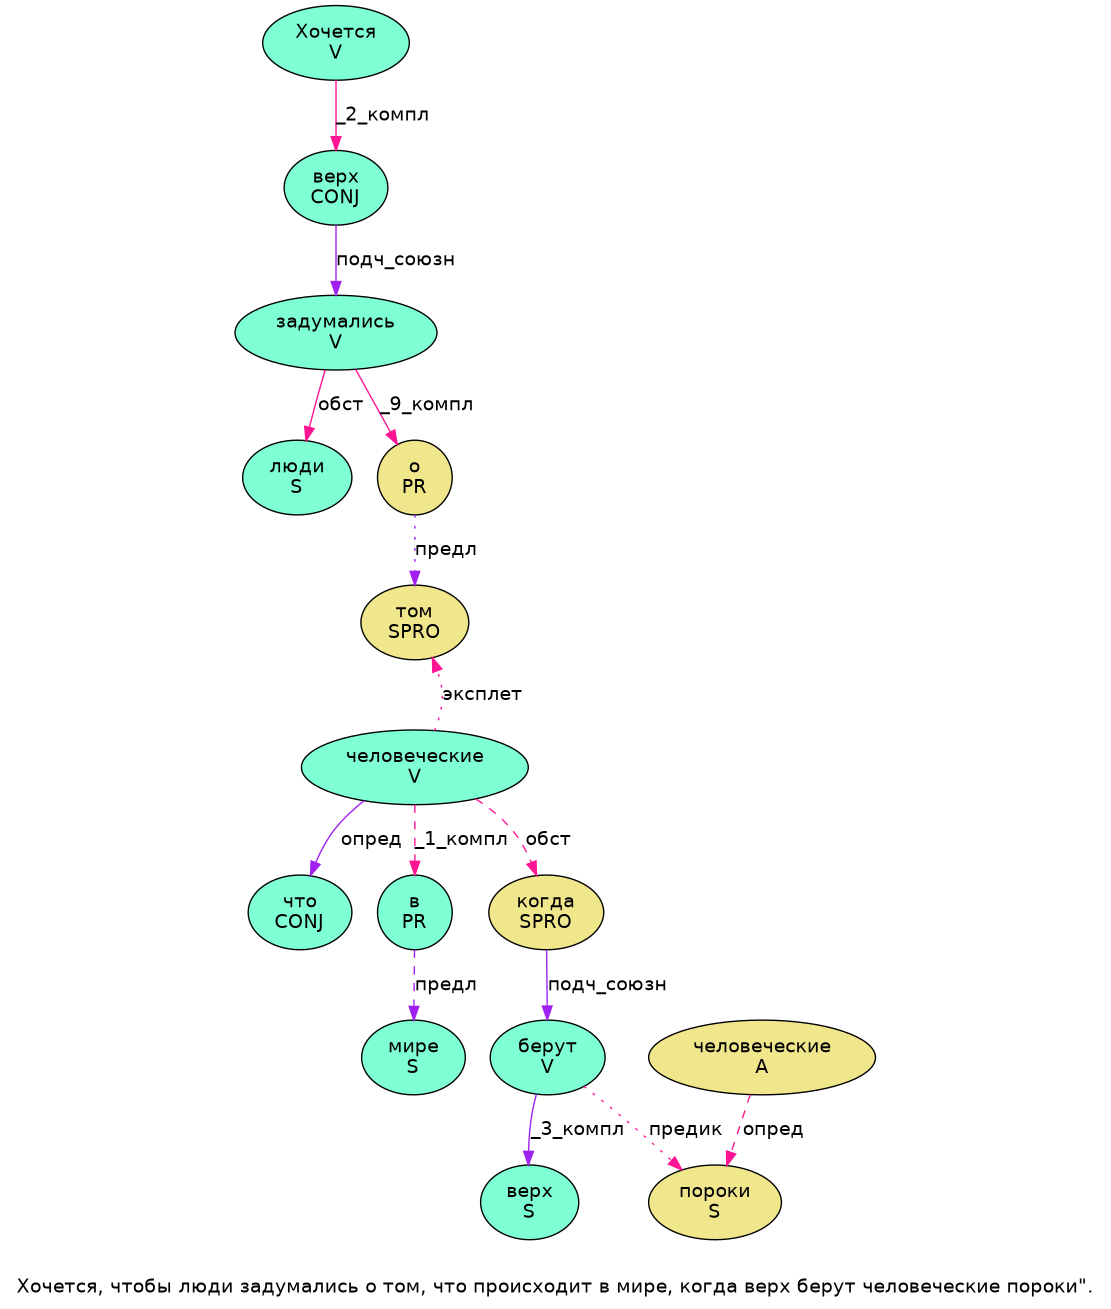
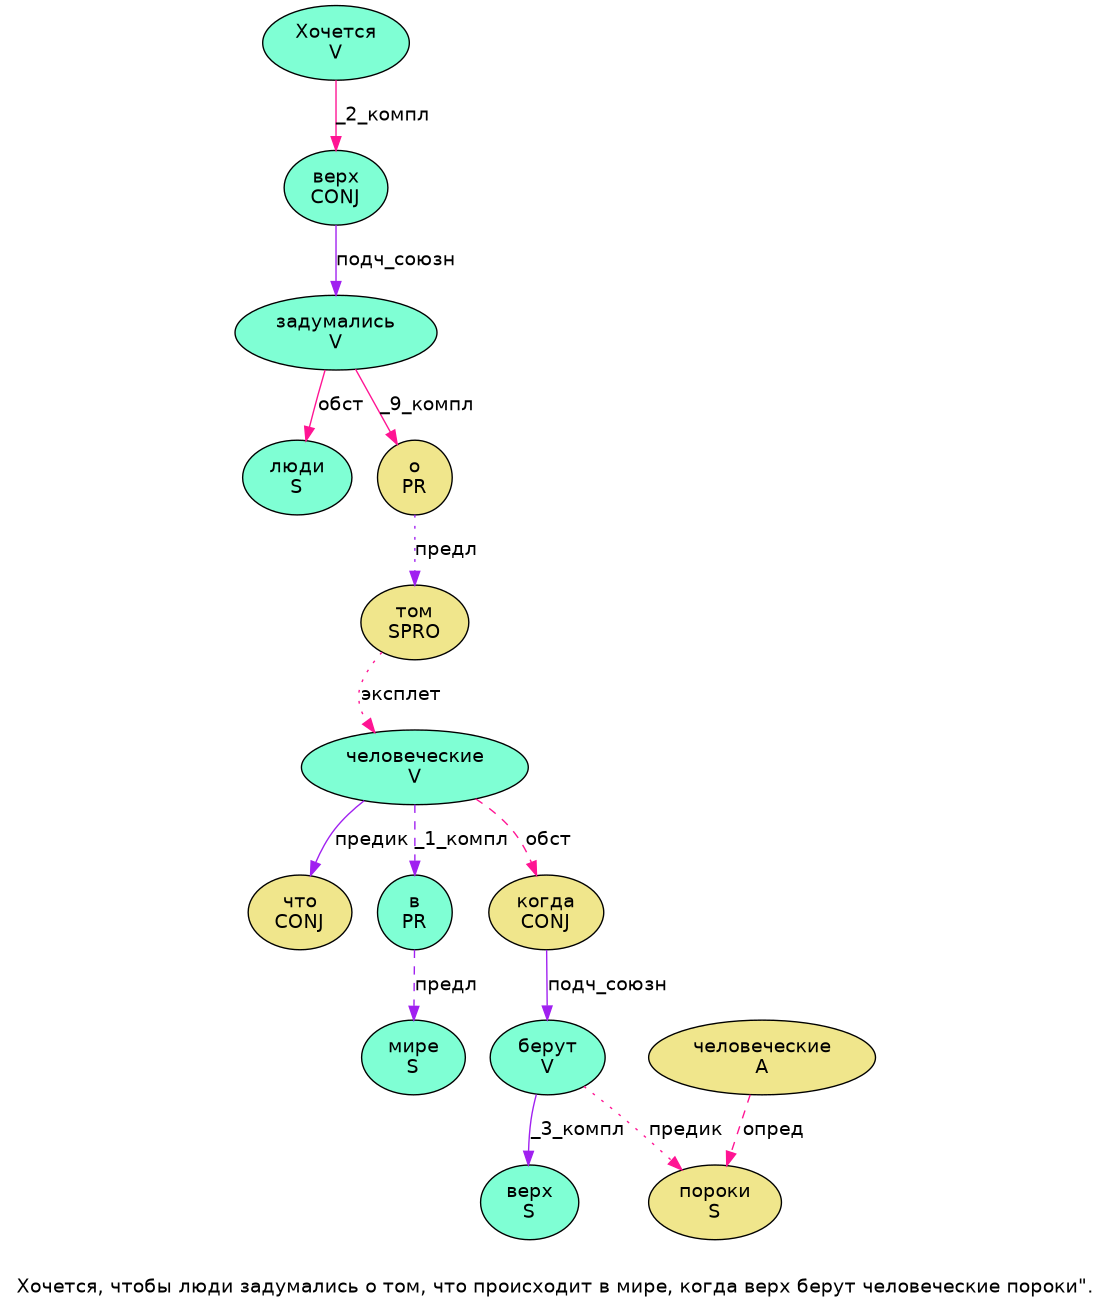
edge "человеческие V" -> "том SPRO": reversed
edge "человеческие V" -> "в PR": color deeppink -> purple
edge "человеческие V" -> "что CONJ": label "опред" -> "предик"
node "что CONJ": fillcolor aquamarine -> khaki
node "когда SPRO": label "когда SPRO" -> "когда CONJ"
